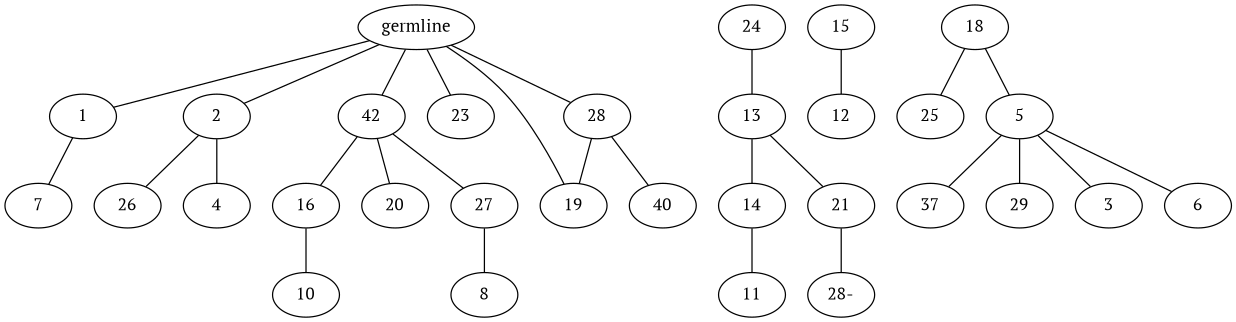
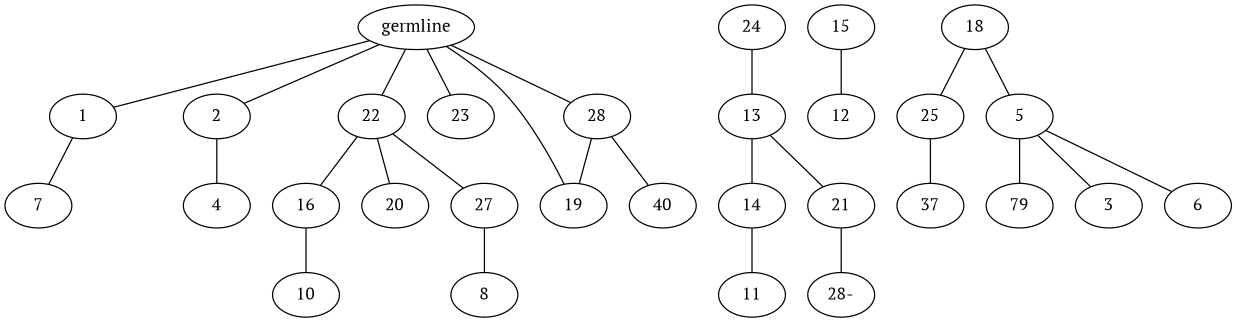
node "42": label "42" -> "22"
edge "5" -- "37": now "25" -- "37"
node "26": removed
node "29": label "29" -> "79"
